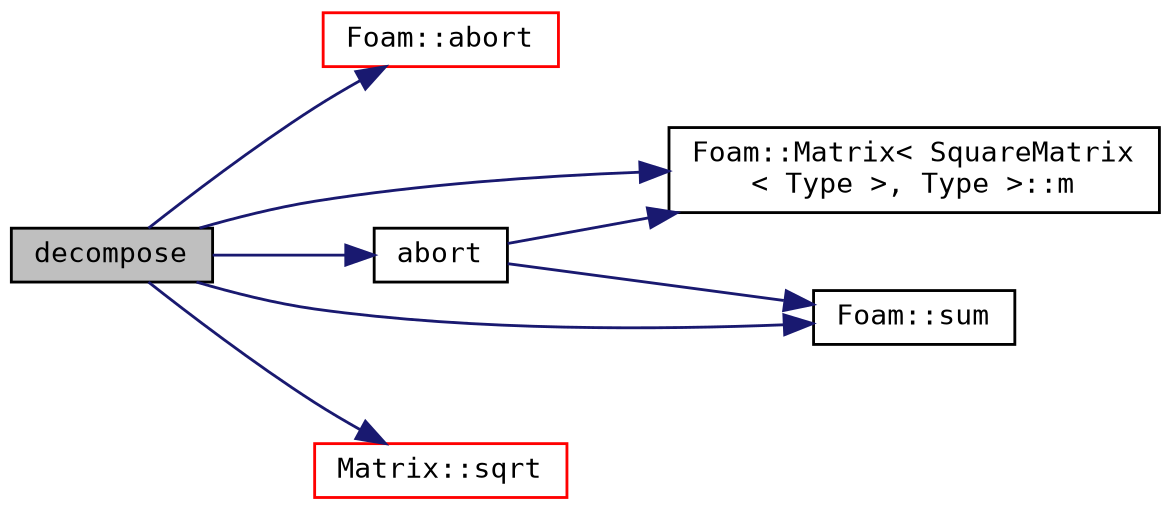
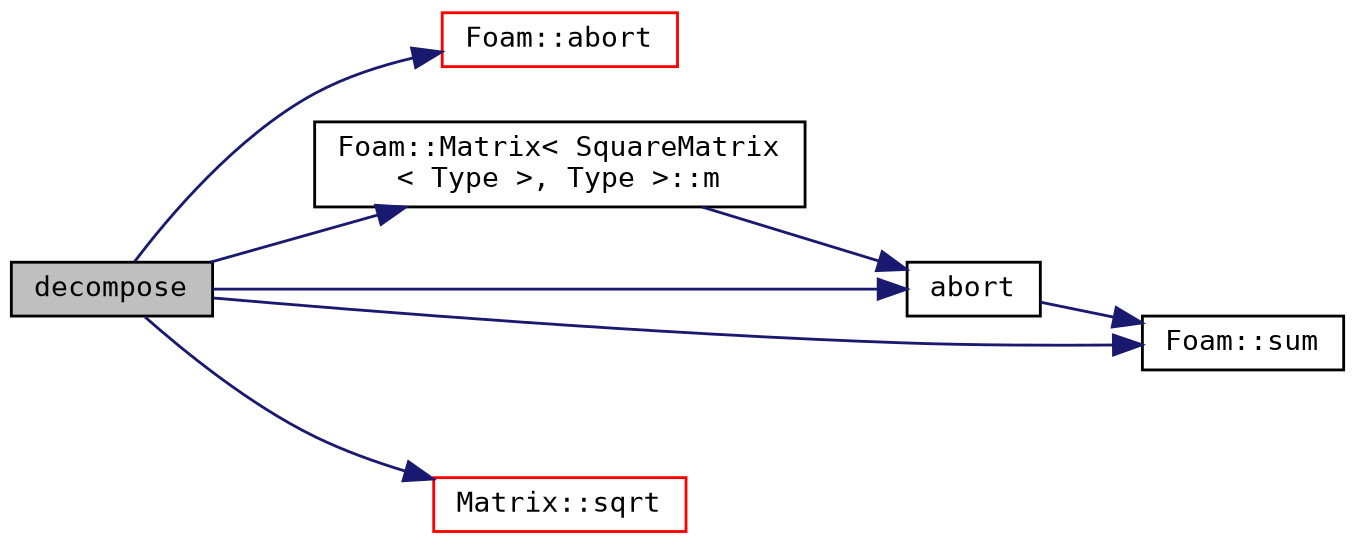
edge "abort" -> "Foam::Matrix< SquareMatrix < Type >, Type >::m": reversed
